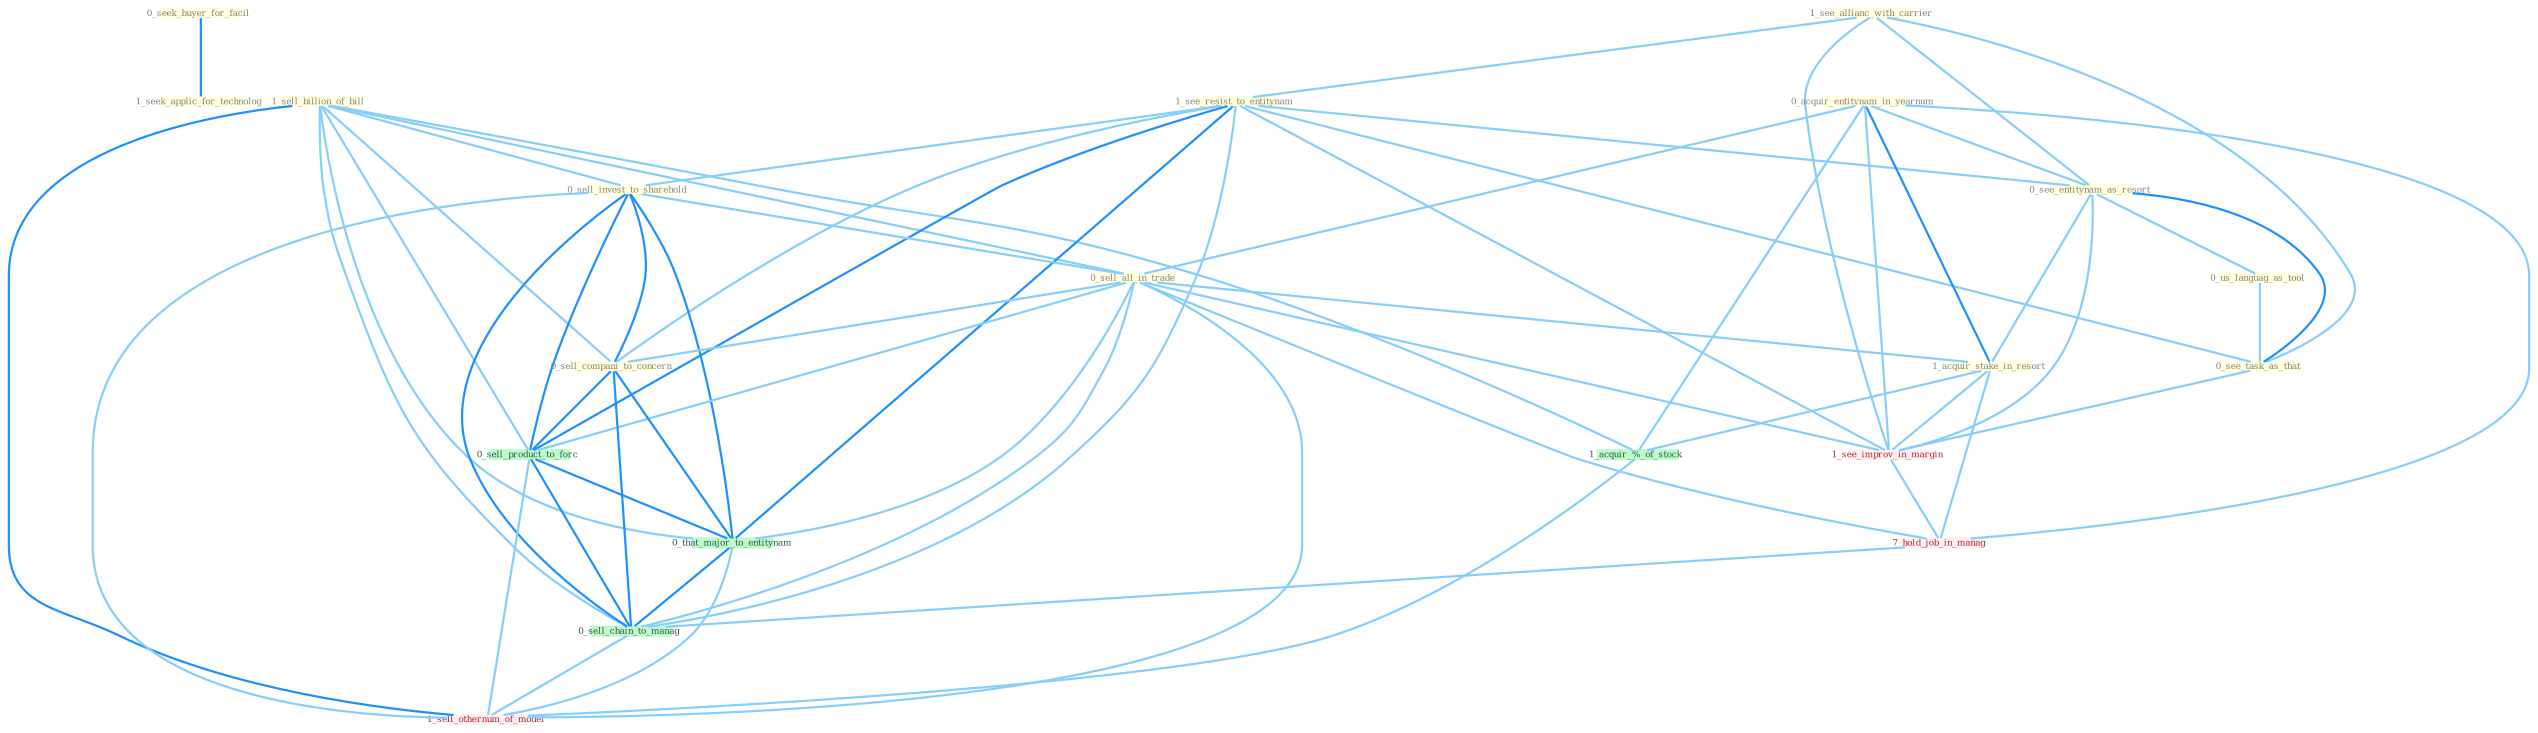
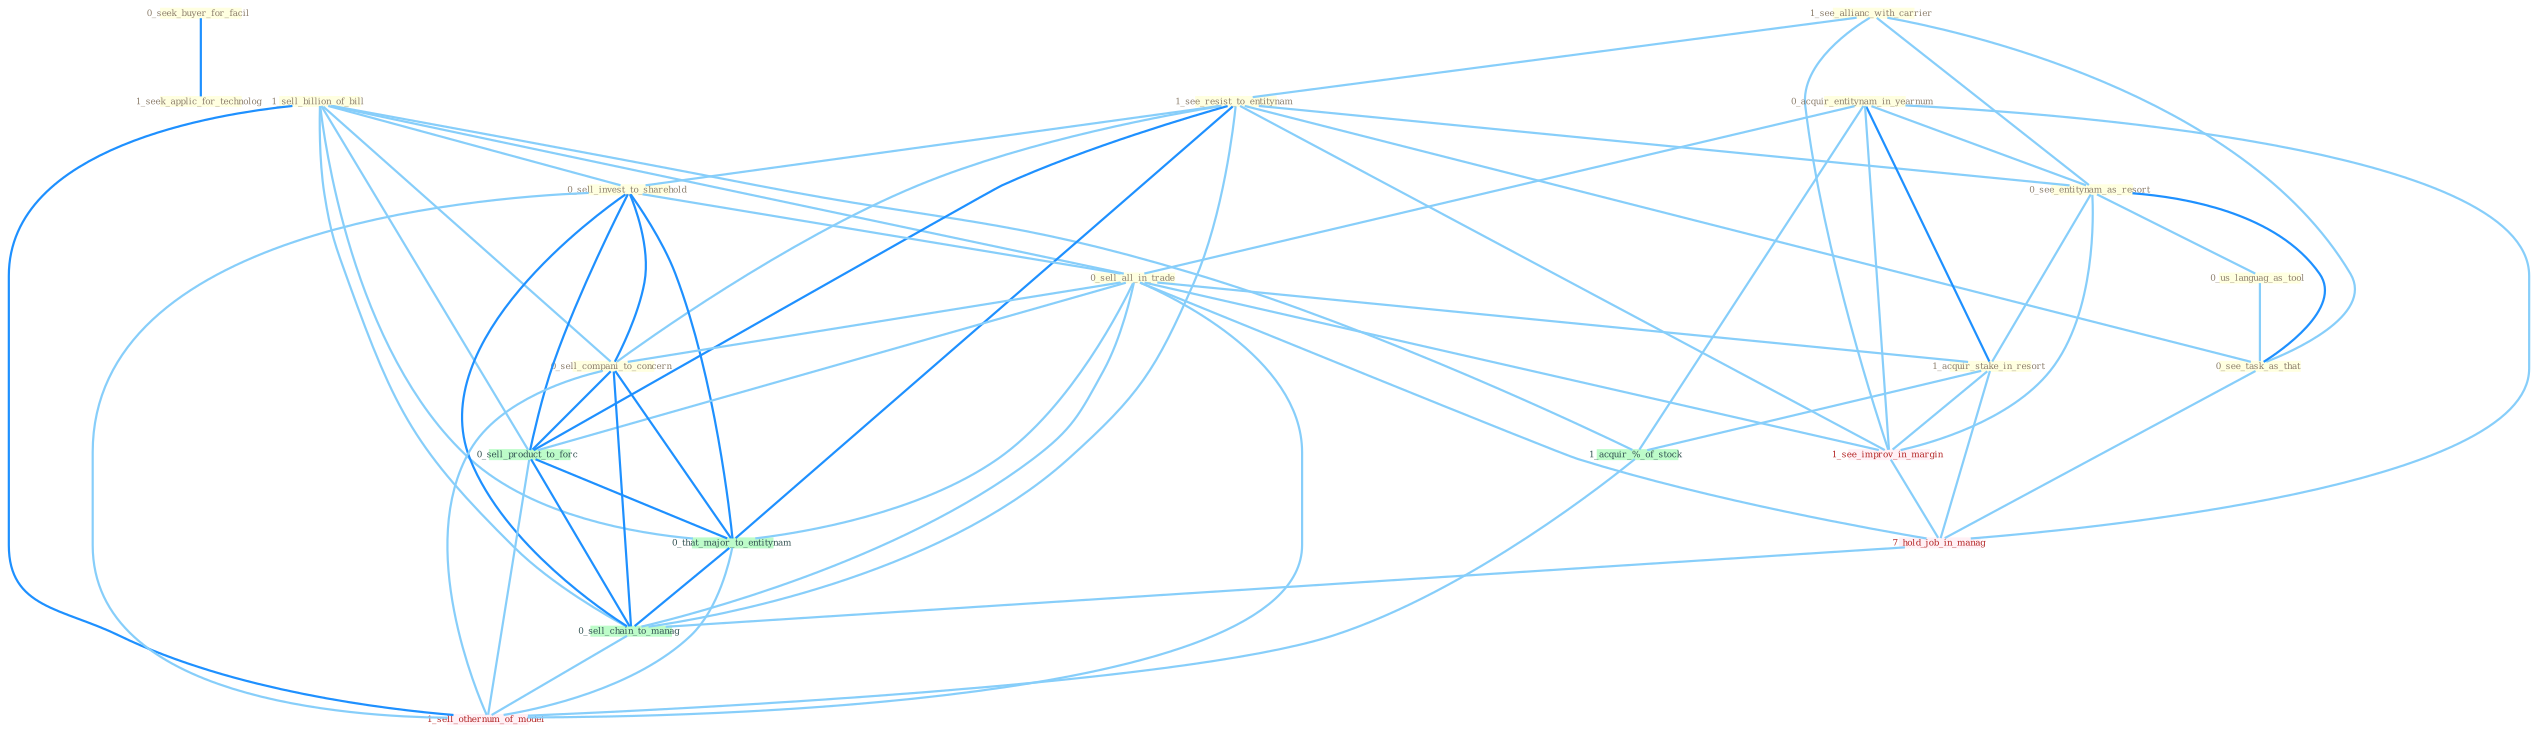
edge "0_see_task_as_that" -- "1_see_improv_in_margin": now "0_see_task_as_that" -- "7_hold_job_in_manag"
edge "0_sell_compani_to_concern" -- "1_sell_othernum_of_model": added
